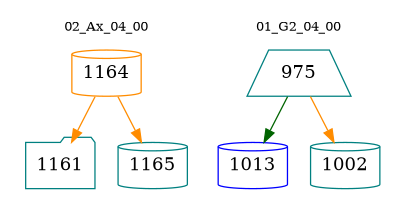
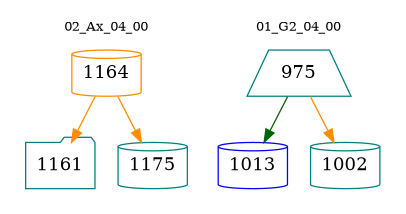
node "1165": label "1165" -> "1175"
